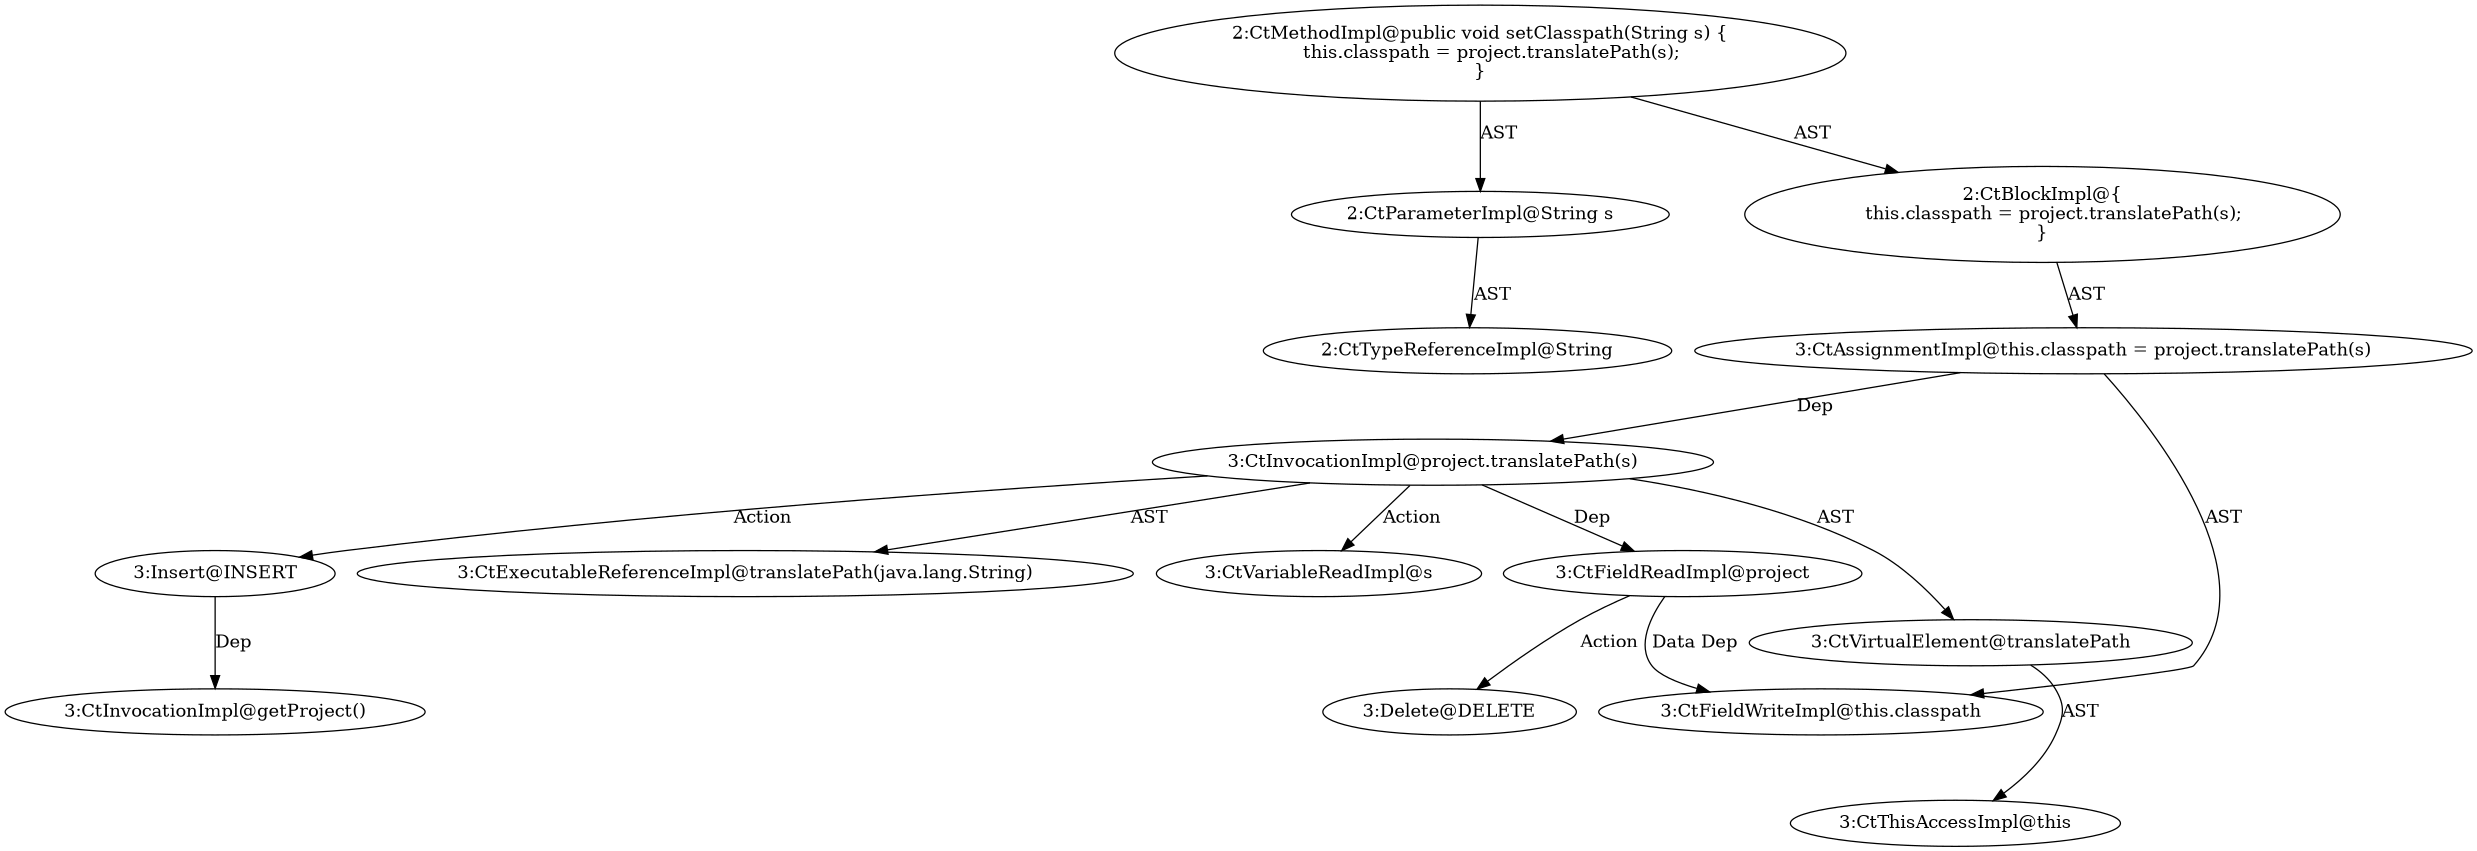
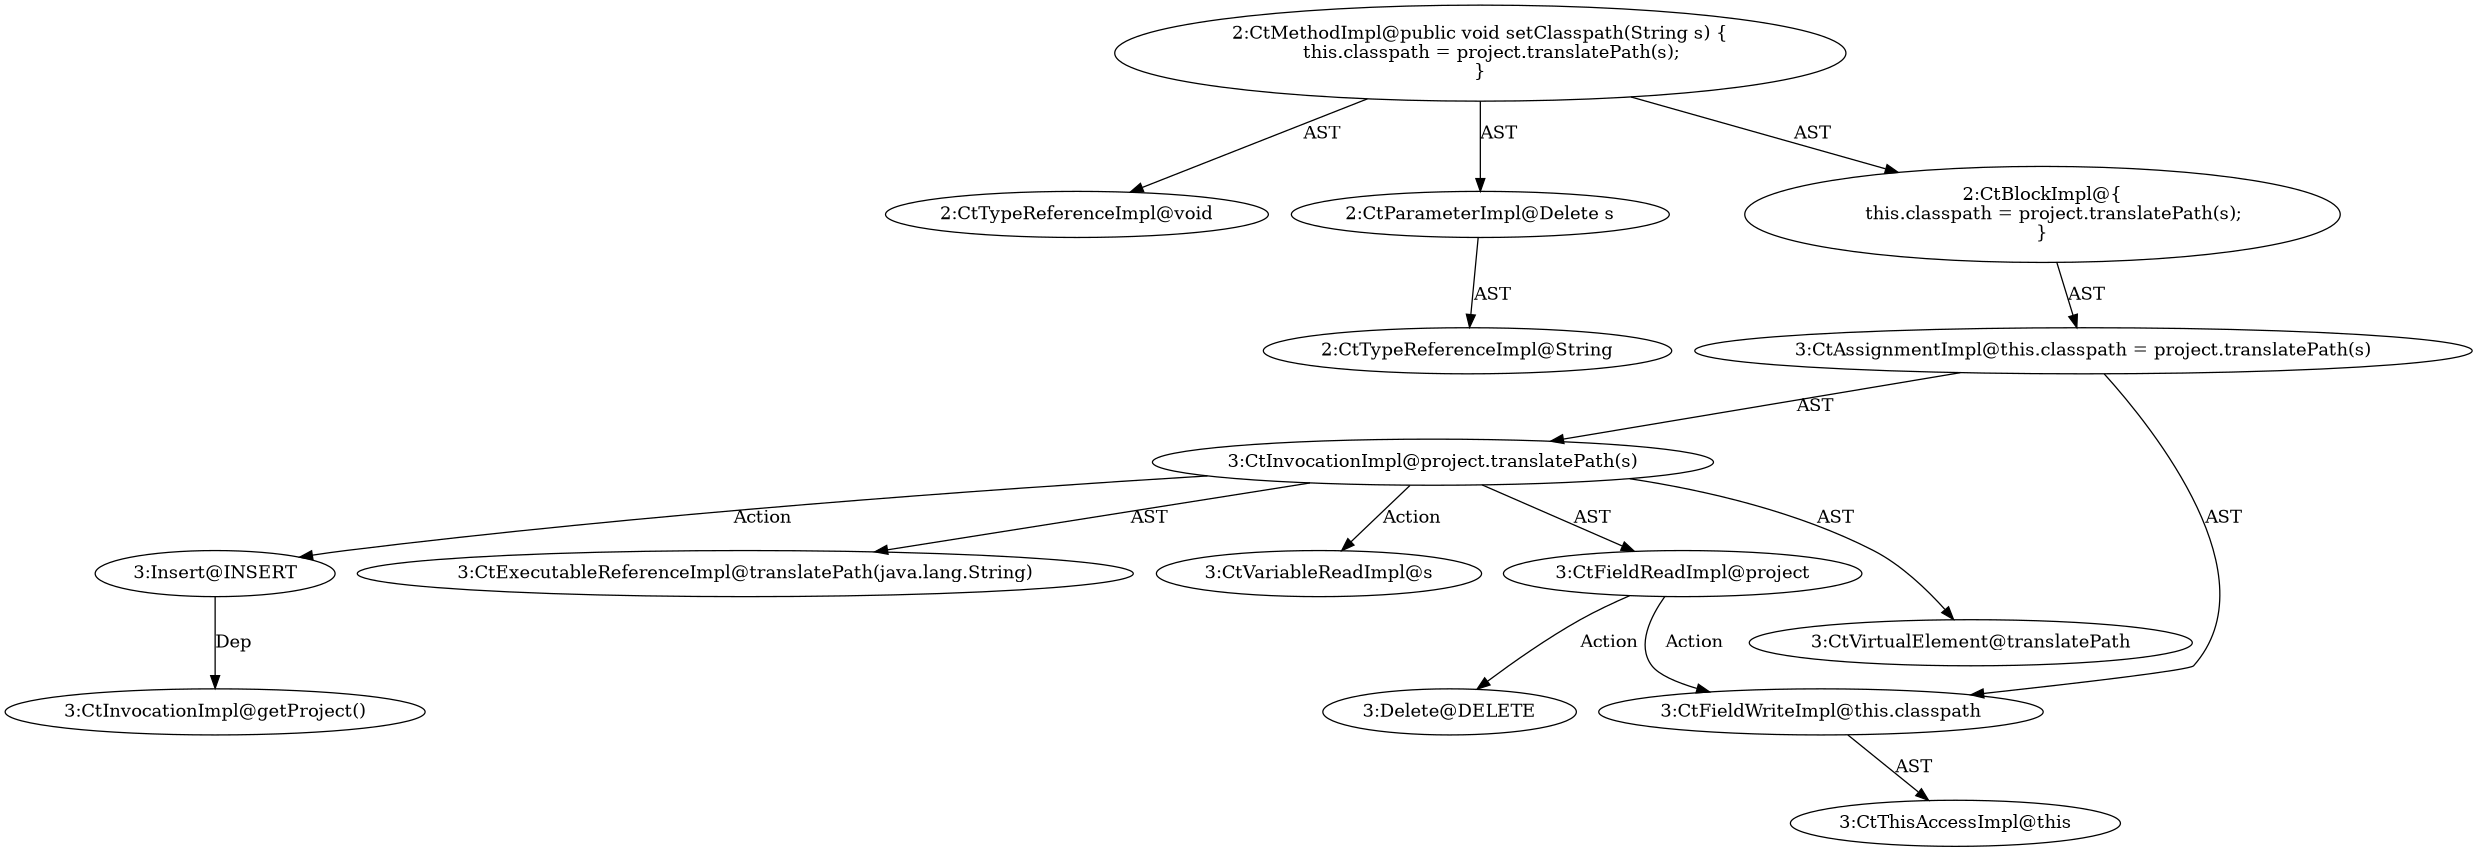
node "2:CtTypeReferenceImpl@void": added
node "2:CtParameterImpl@String s": label "2:CtParameterImpl@String s" -> "2:CtParameterImpl@Delete s"
edge "3:CtAssignmentImpl@this.classpath = project.translatePath(s)" -> "3:CtInvocationImpl@project.translatePath(s)": label "Dep" -> "AST"
edge "3:CtInvocationImpl@project.translatePath(s)" -> "3:CtFieldReadImpl@project": label "Dep" -> "AST"
edge "3:CtFieldReadImpl@project" -> "3:CtFieldWriteImpl@this.classpath": label "Data Dep" -> "Action"
edge "3:CtVirtualElement@translatePath" -> "3:CtThisAccessImpl@this": now "3:CtFieldWriteImpl@this.classpath" -> "3:CtThisAccessImpl@this"
